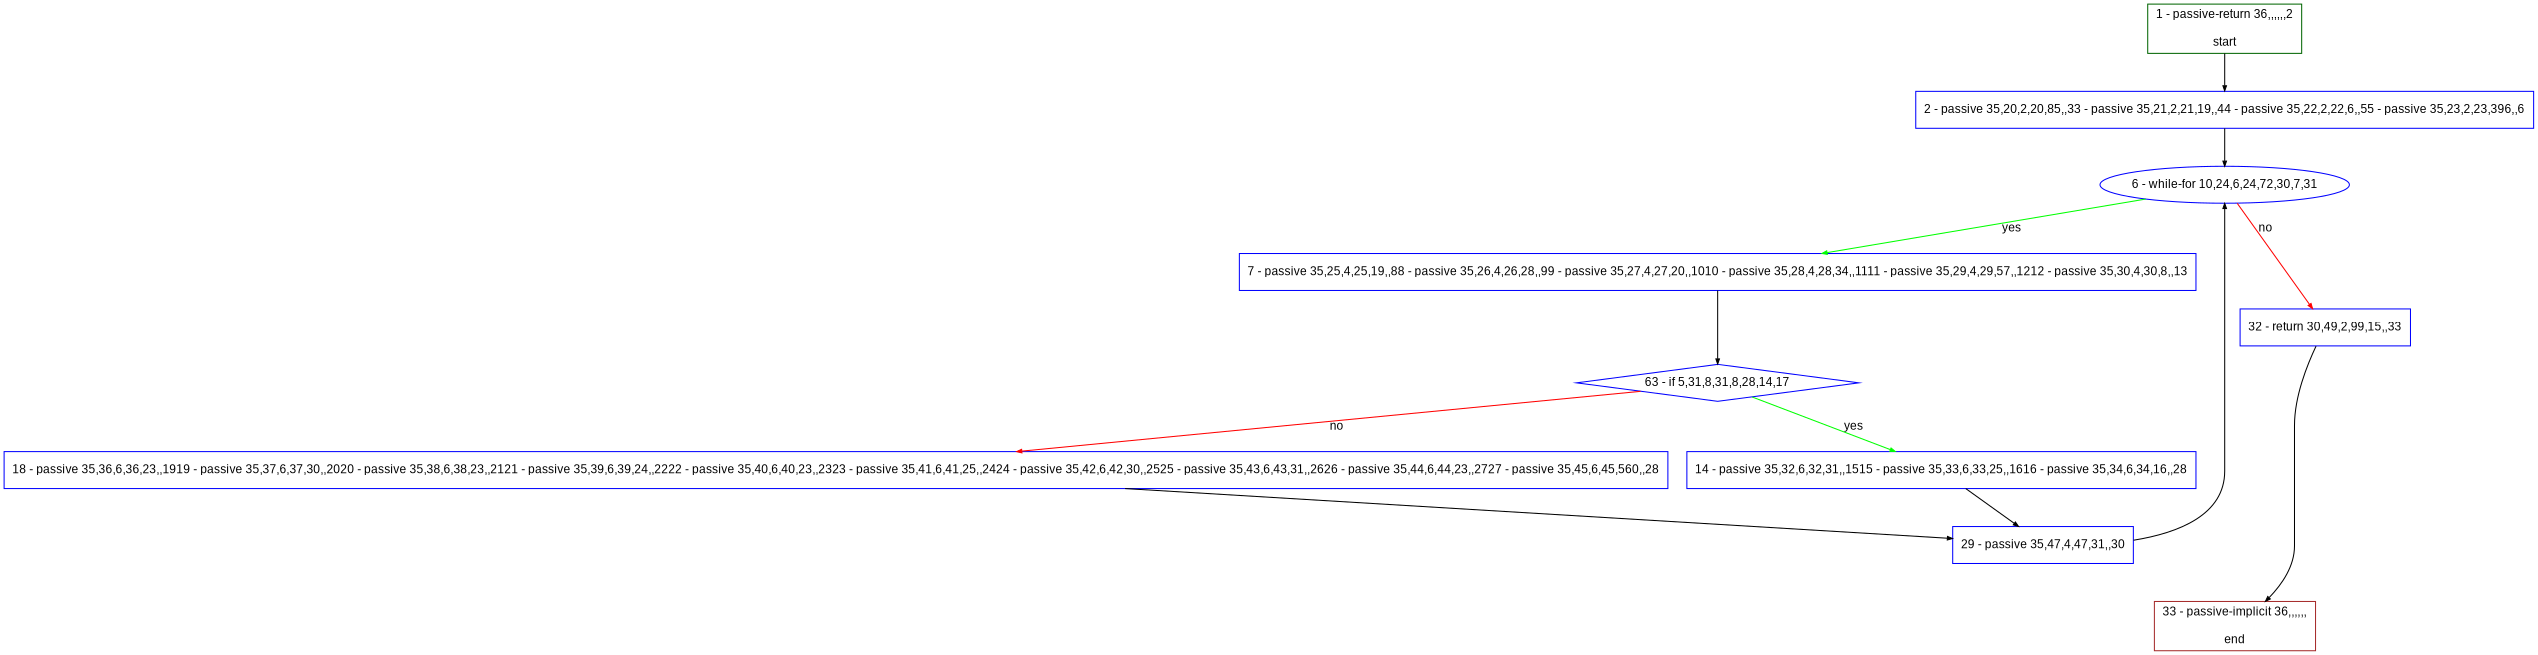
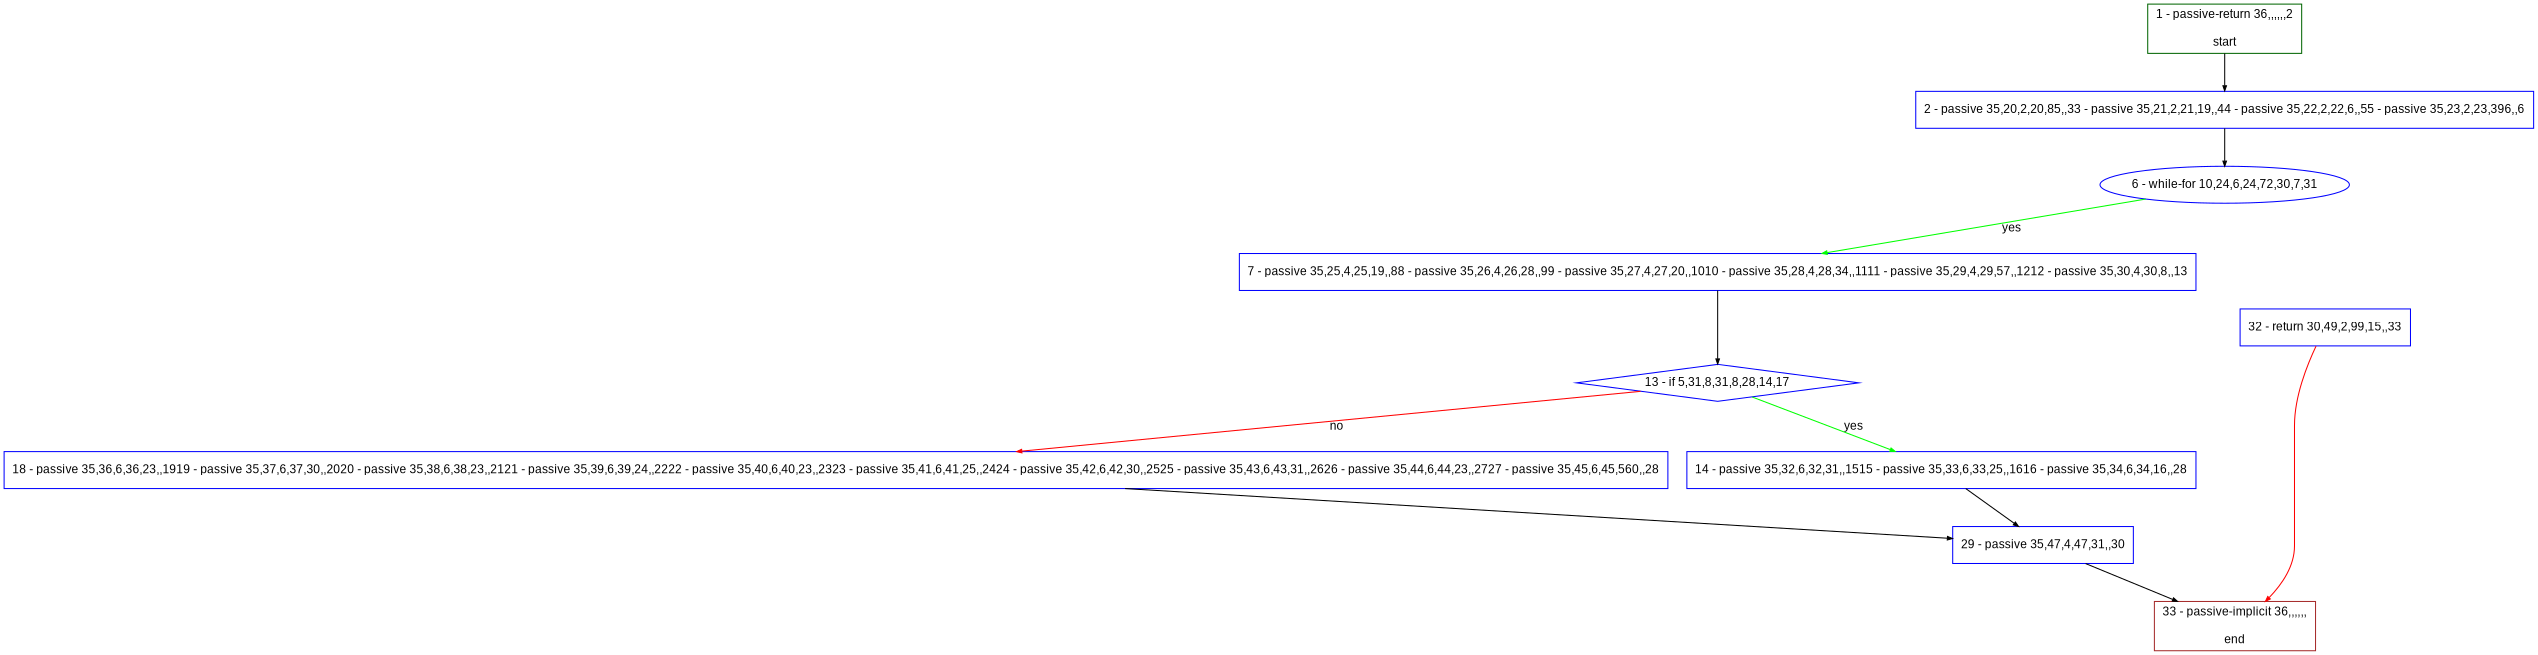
edge "6 - while-for 10,24,6,24,72,30,7,31" -> "32 - return 30,49,2,99,15,,33": removed, label "no"
node "63 - if 5,31,8,31,8,28,14,17": label "63 - if 5,31,8,31,8,28,14,17" -> "13 - if 5,31,8,31,8,28,14,17"
edge "29 - passive 35,47,4,47,31,,30" -> "6 - while-for 10,24,6,24,72,30,7,31": now "29 - passive 35,47,4,47,31,,30" -> "33 - passive-implicit 36,,,,,, end"
edge "32 - return 30,49,2,99,15,,33" -> "33 - passive-implicit 36,,,,,, end": color #000000 -> #ff0000
